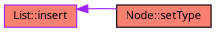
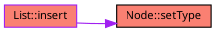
edge "Node::setType" -> "List::insert": reversed
